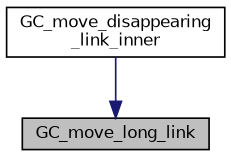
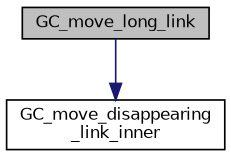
edge "GC_move_disappearing _link_inner" -> "GC_move_long_link": reversed
